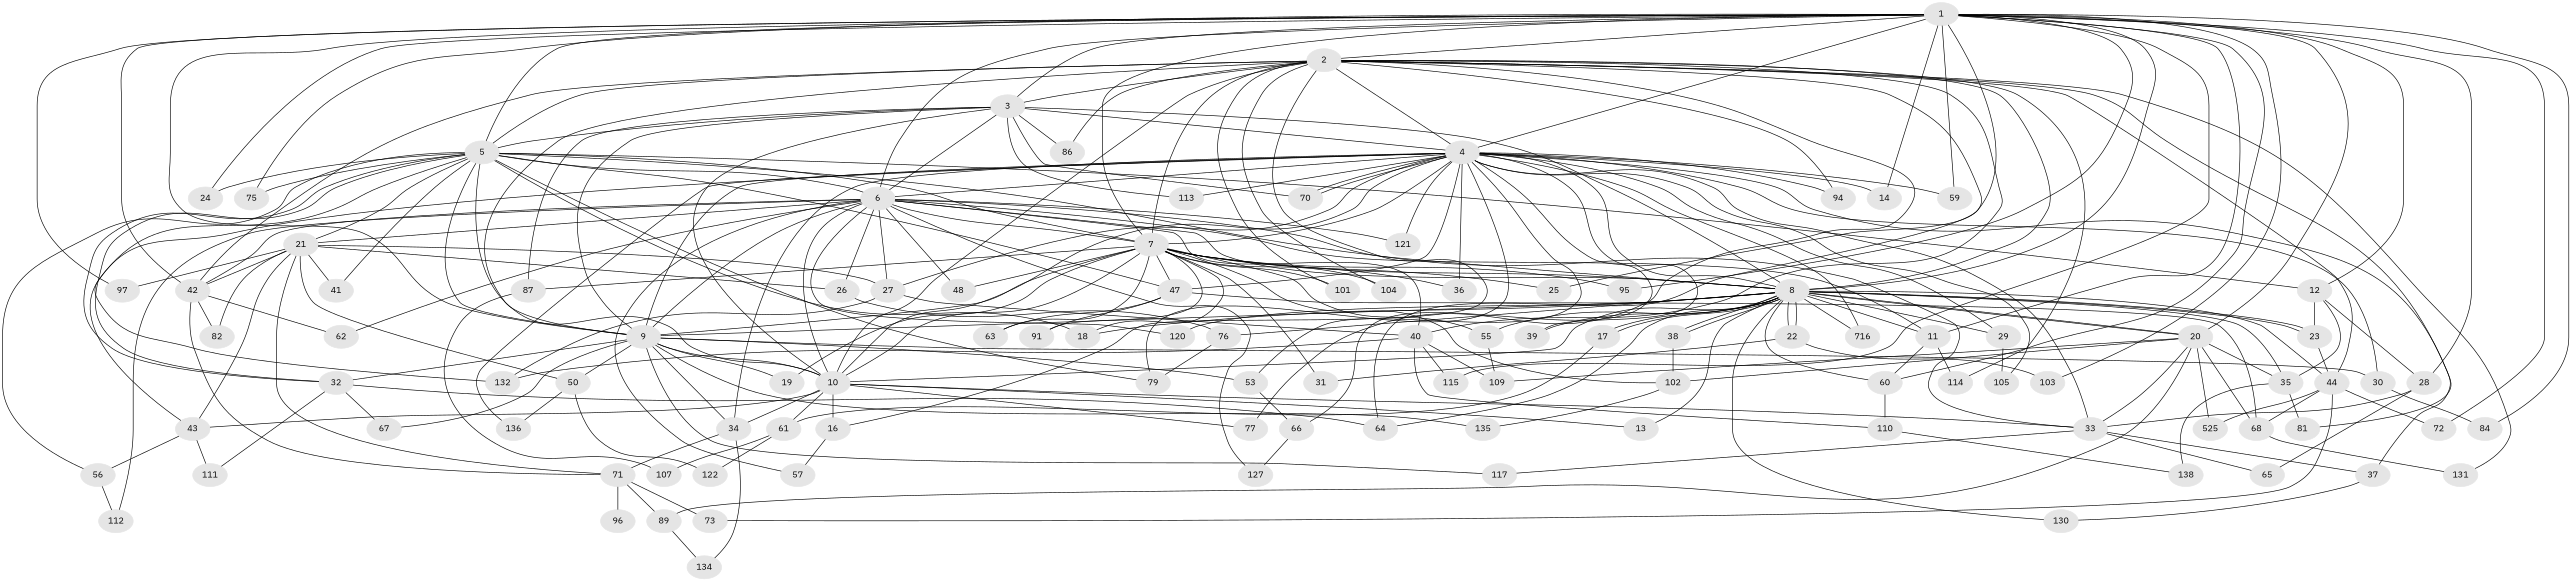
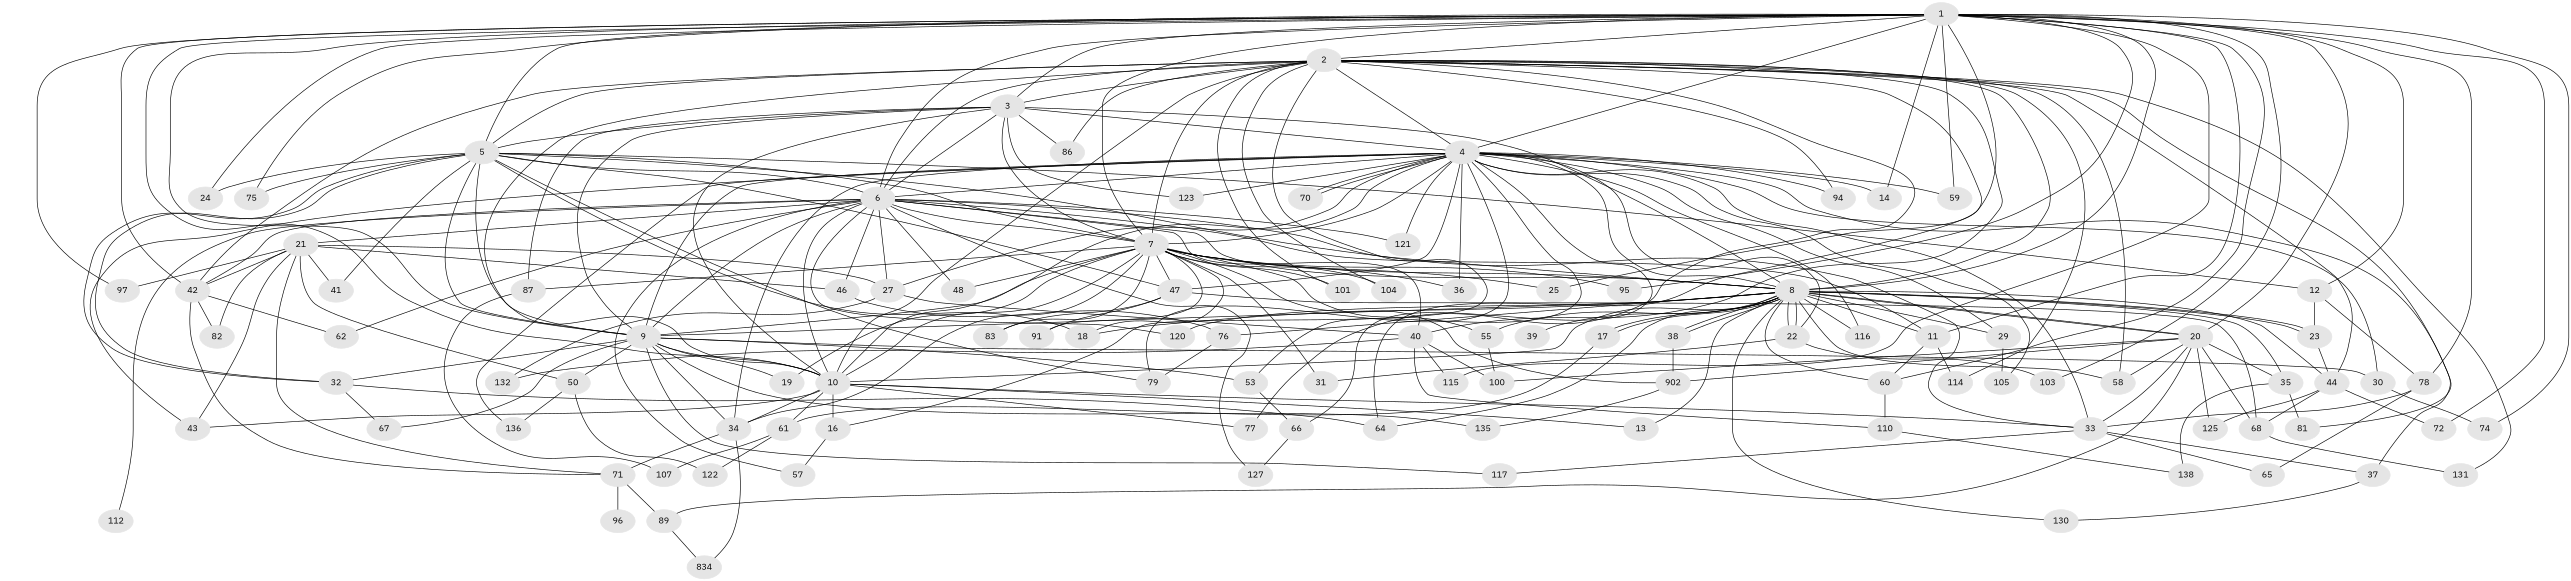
edge "1" -- "10": added
edge "2" -- "6": added
edge "3" -- "70": now "3" -- "7"
node "113": label "113" -> "123"
edge "5" -- "21": removed
edge "4" -- "39": now "4" -- "22"
node "26": label "26" -> "46"
edge "5" -- "132": removed
edge "7" -- "34": added
node "63": label "63" -> "83"
node "716": label "716" -> "116"
edge "12" -- "35": removed
node "109": label "109" -> "100"
node "102": label "102" -> "902"
node "58": added
node "28": label "28" -> "78"
node "525": label "525" -> "125"
node "84": label "84" -> "74"
node "56": removed
node "111": removed
node "73": removed
node "134": label "134" -> "834"
